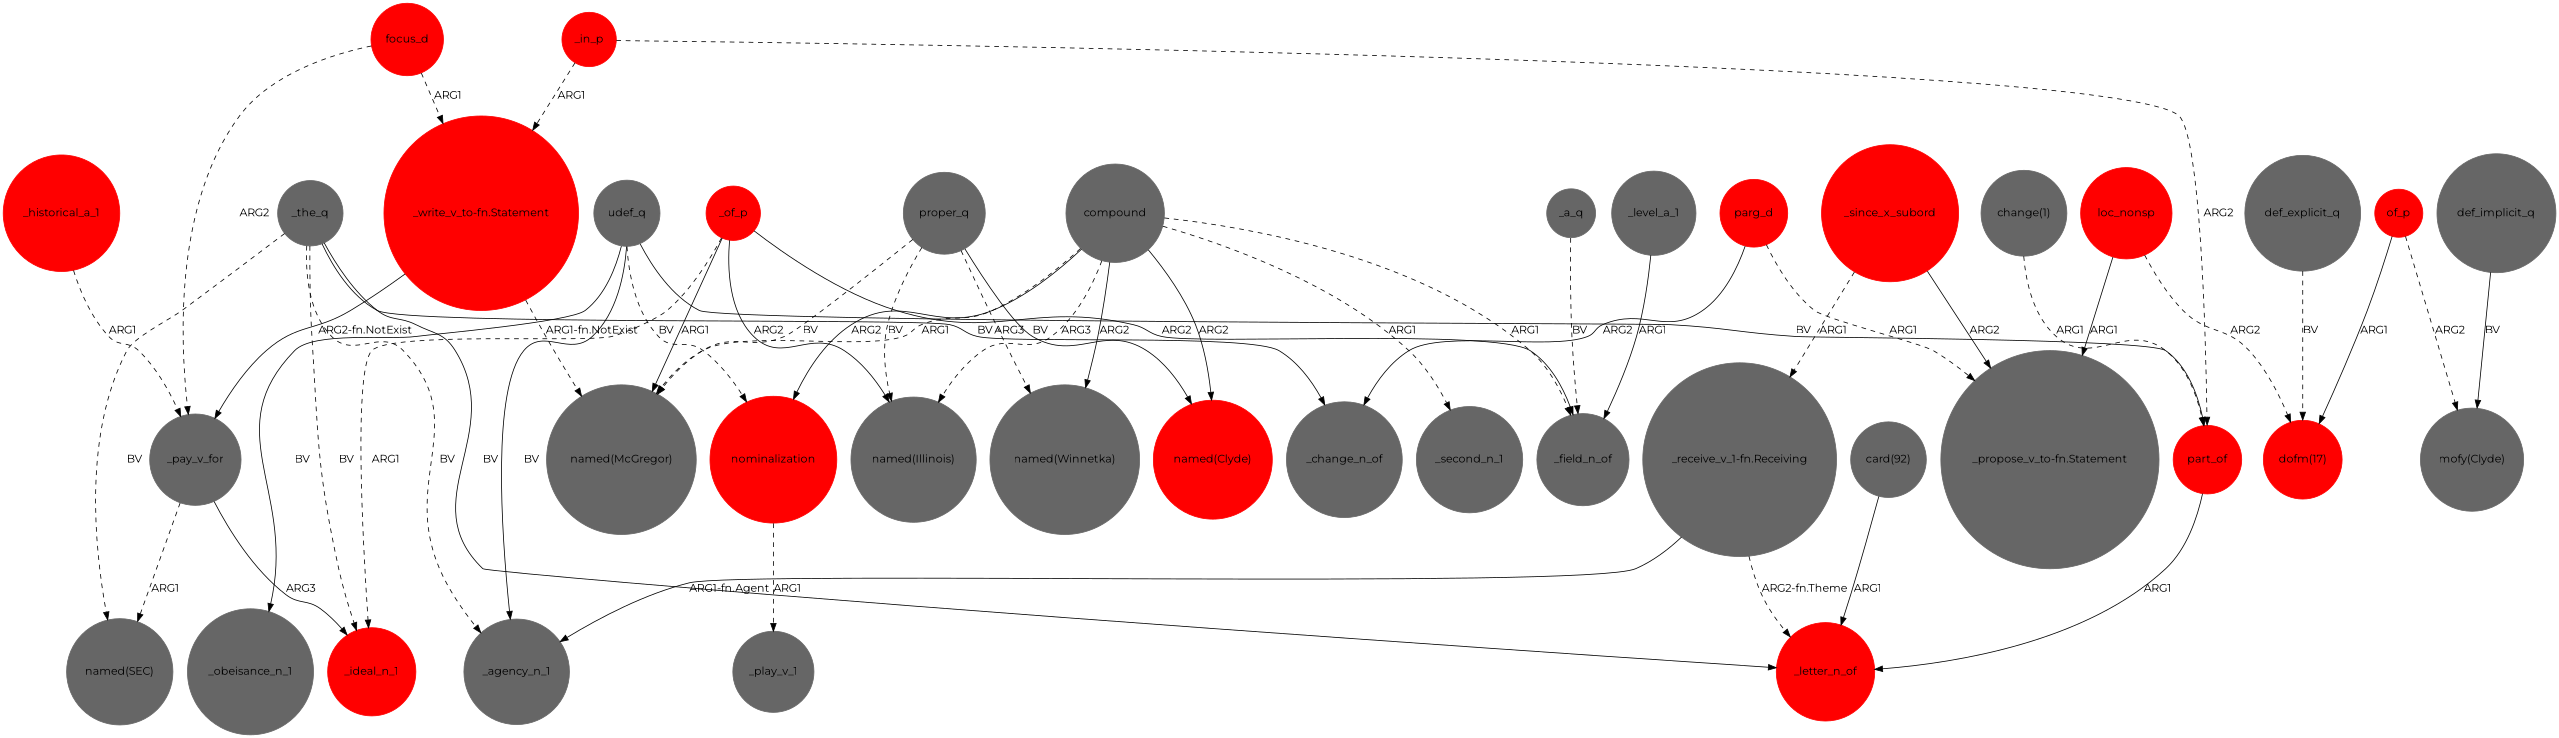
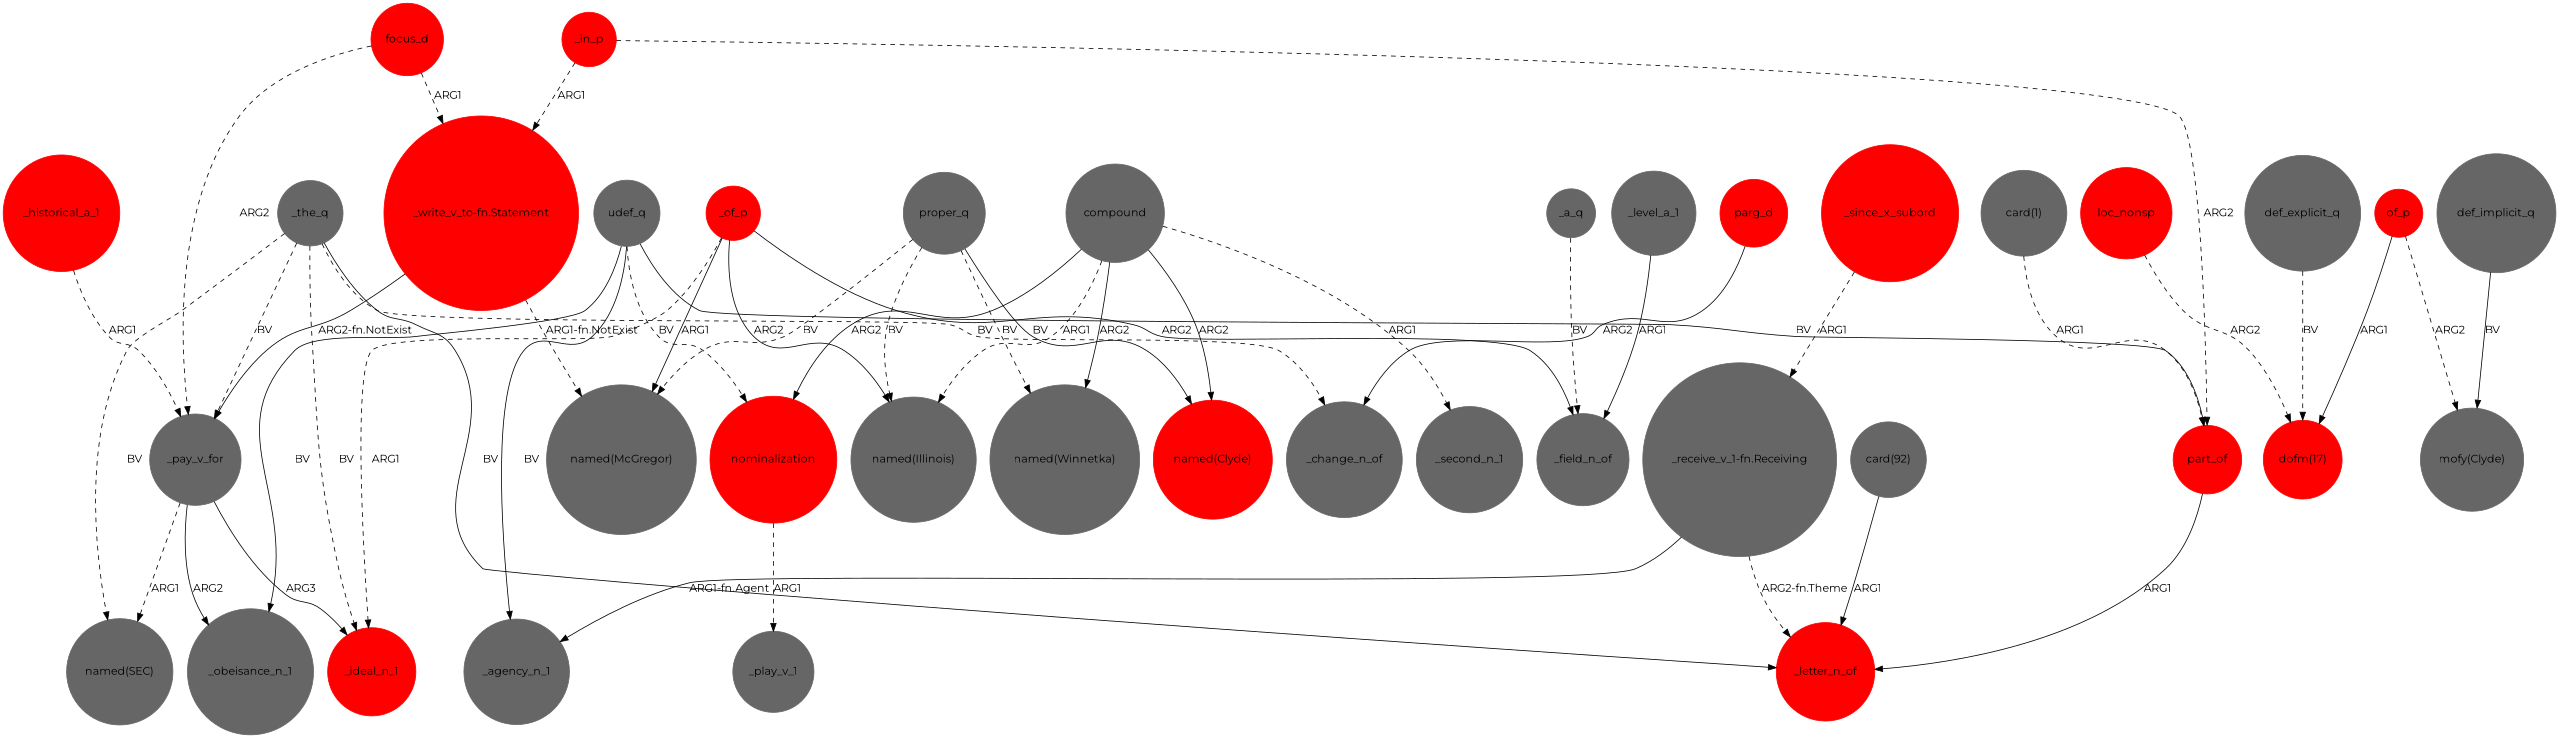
node "change(1)": label "change(1)" -> "card(1)"
edge "compound" -> "_field_n_of": removed, label "ARG1"
edge "_the_q" -> "_change_n_of": style solid -> dashed
edge "proper_q" -> "named(Winnetka)": label "ARG3" -> "BV"
edge "compound" -> "named(Illinois)": label "ARG3" -> "ARG1"
edge "compound" -> "named(McGregor)": removed, label "ARG1"
edge "_the_q" -> "_agency_n_1": now "_the_q" -> "_pay_v_for"
node "_propose_v_to-fn.Statement": removed
edge "_pay_v_for" -> "_obeisance_n_1": added, label "ARG2"
